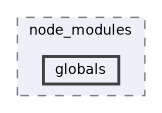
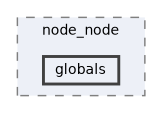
cluster "node_modules": label "node_modules" -> "node_node"
